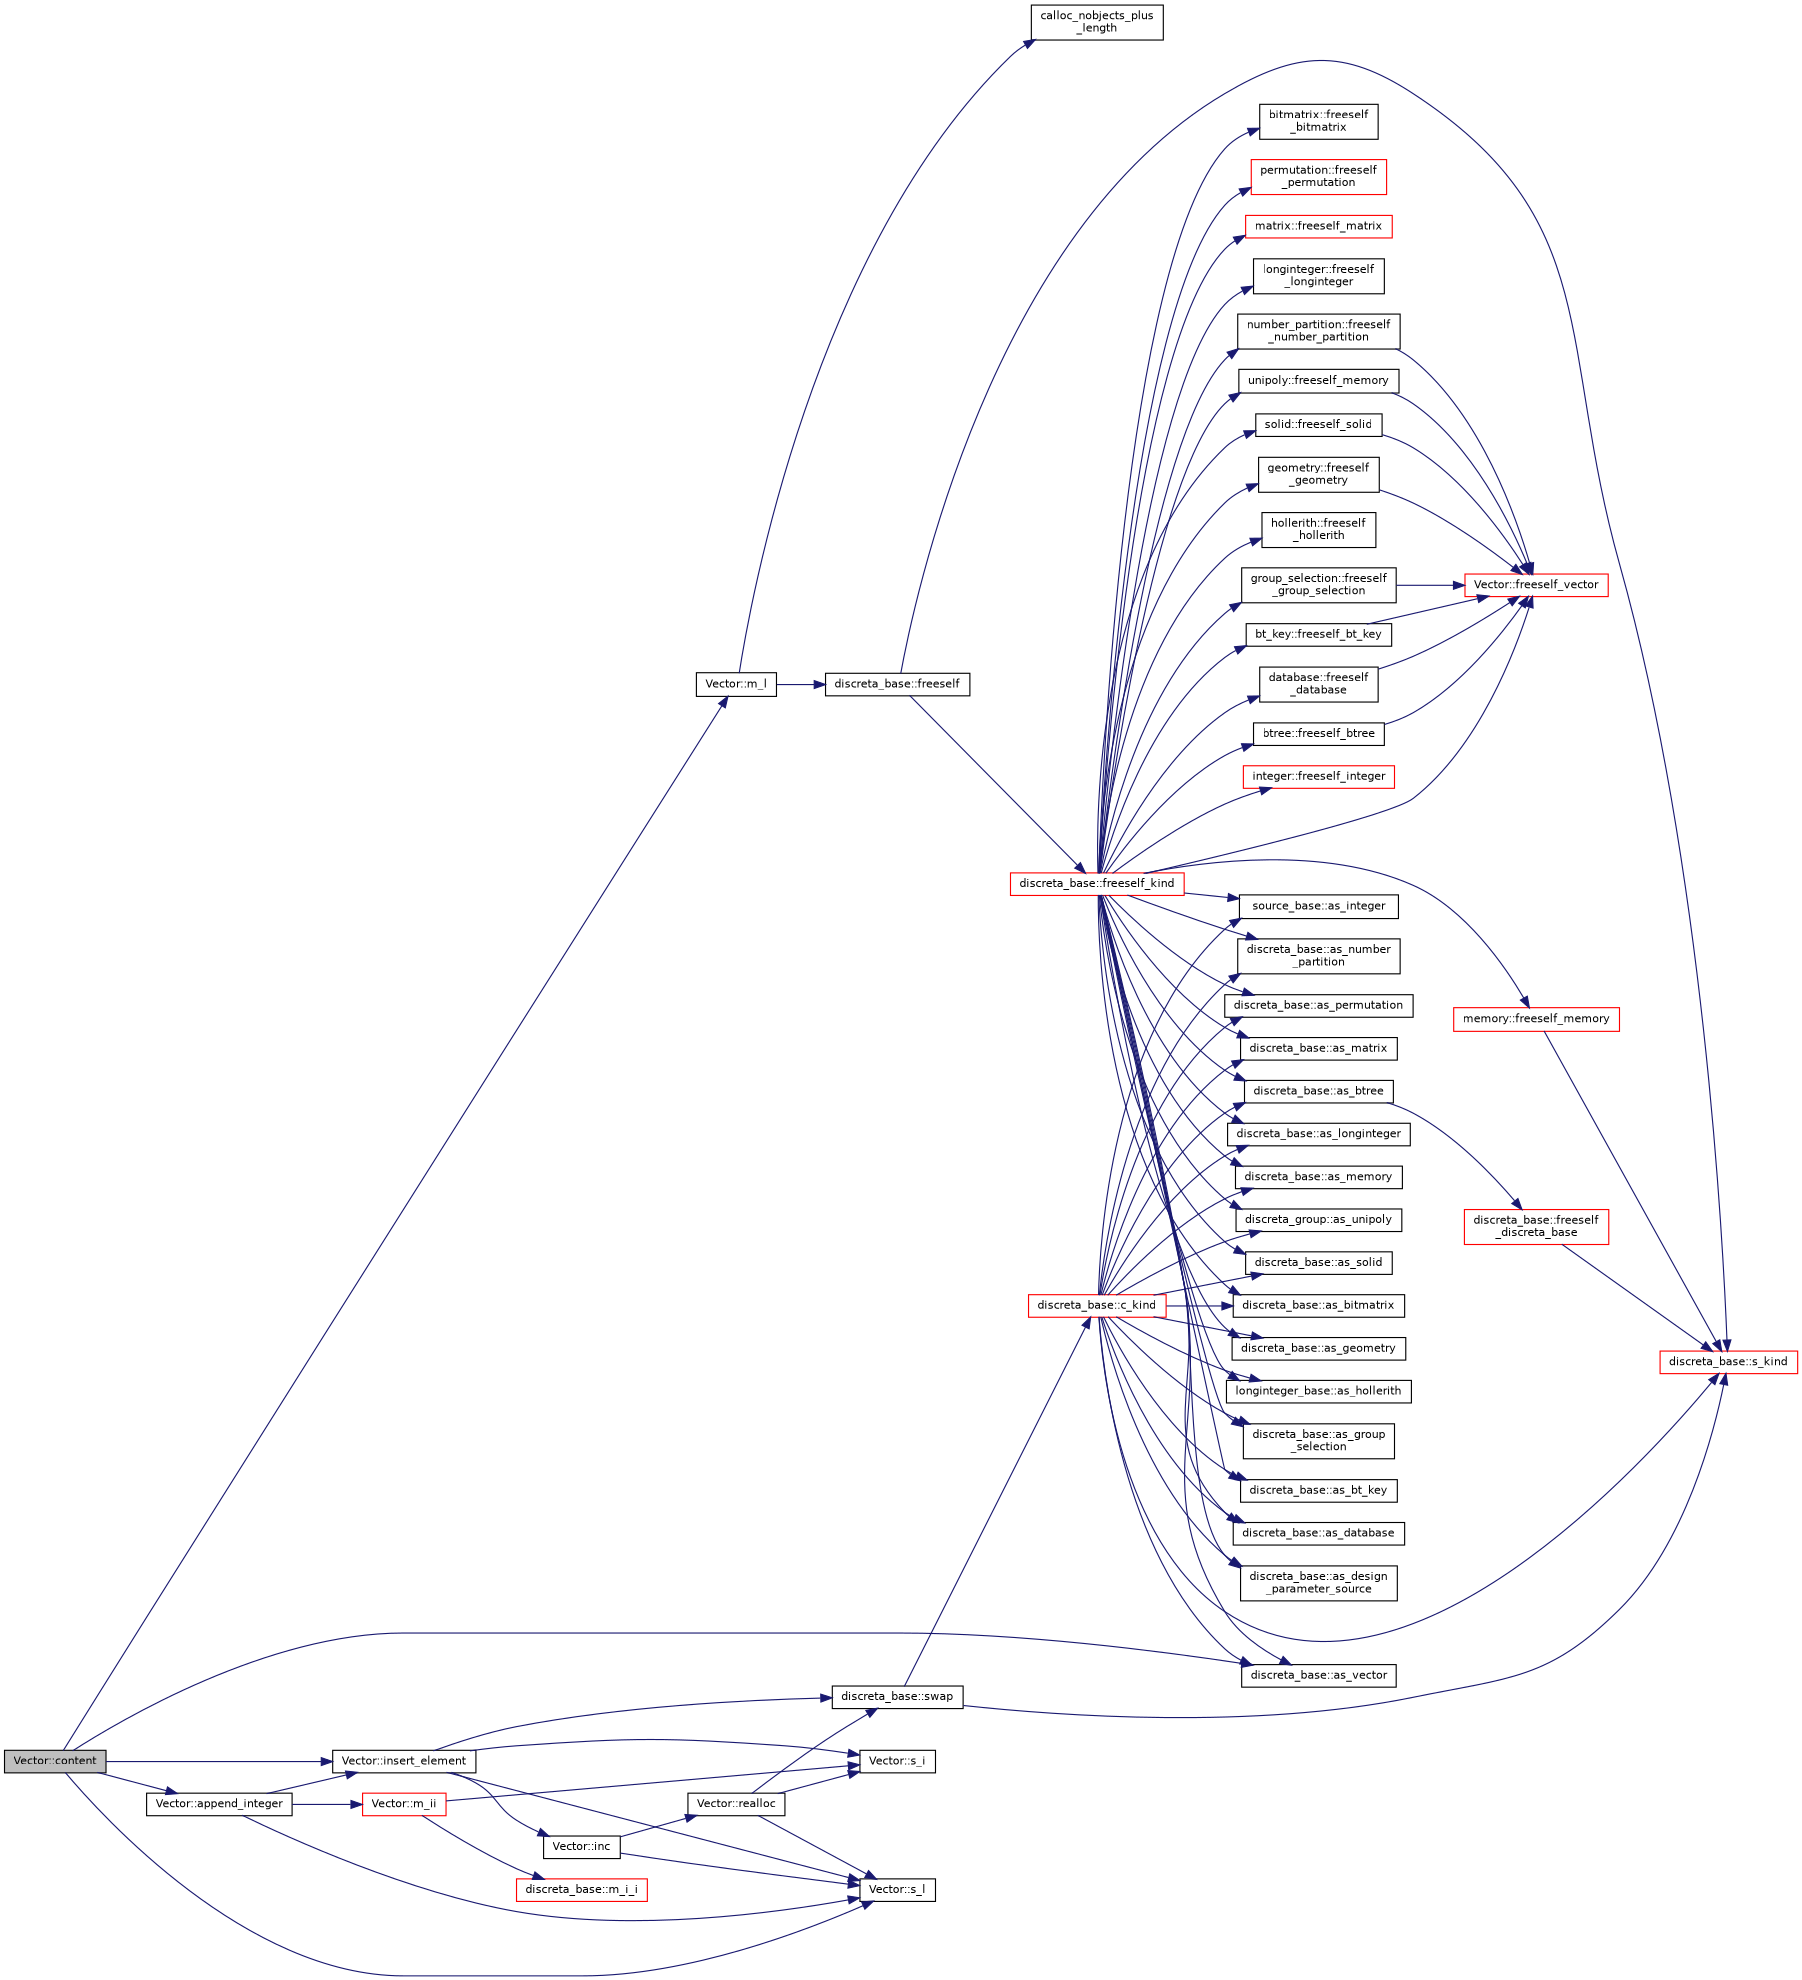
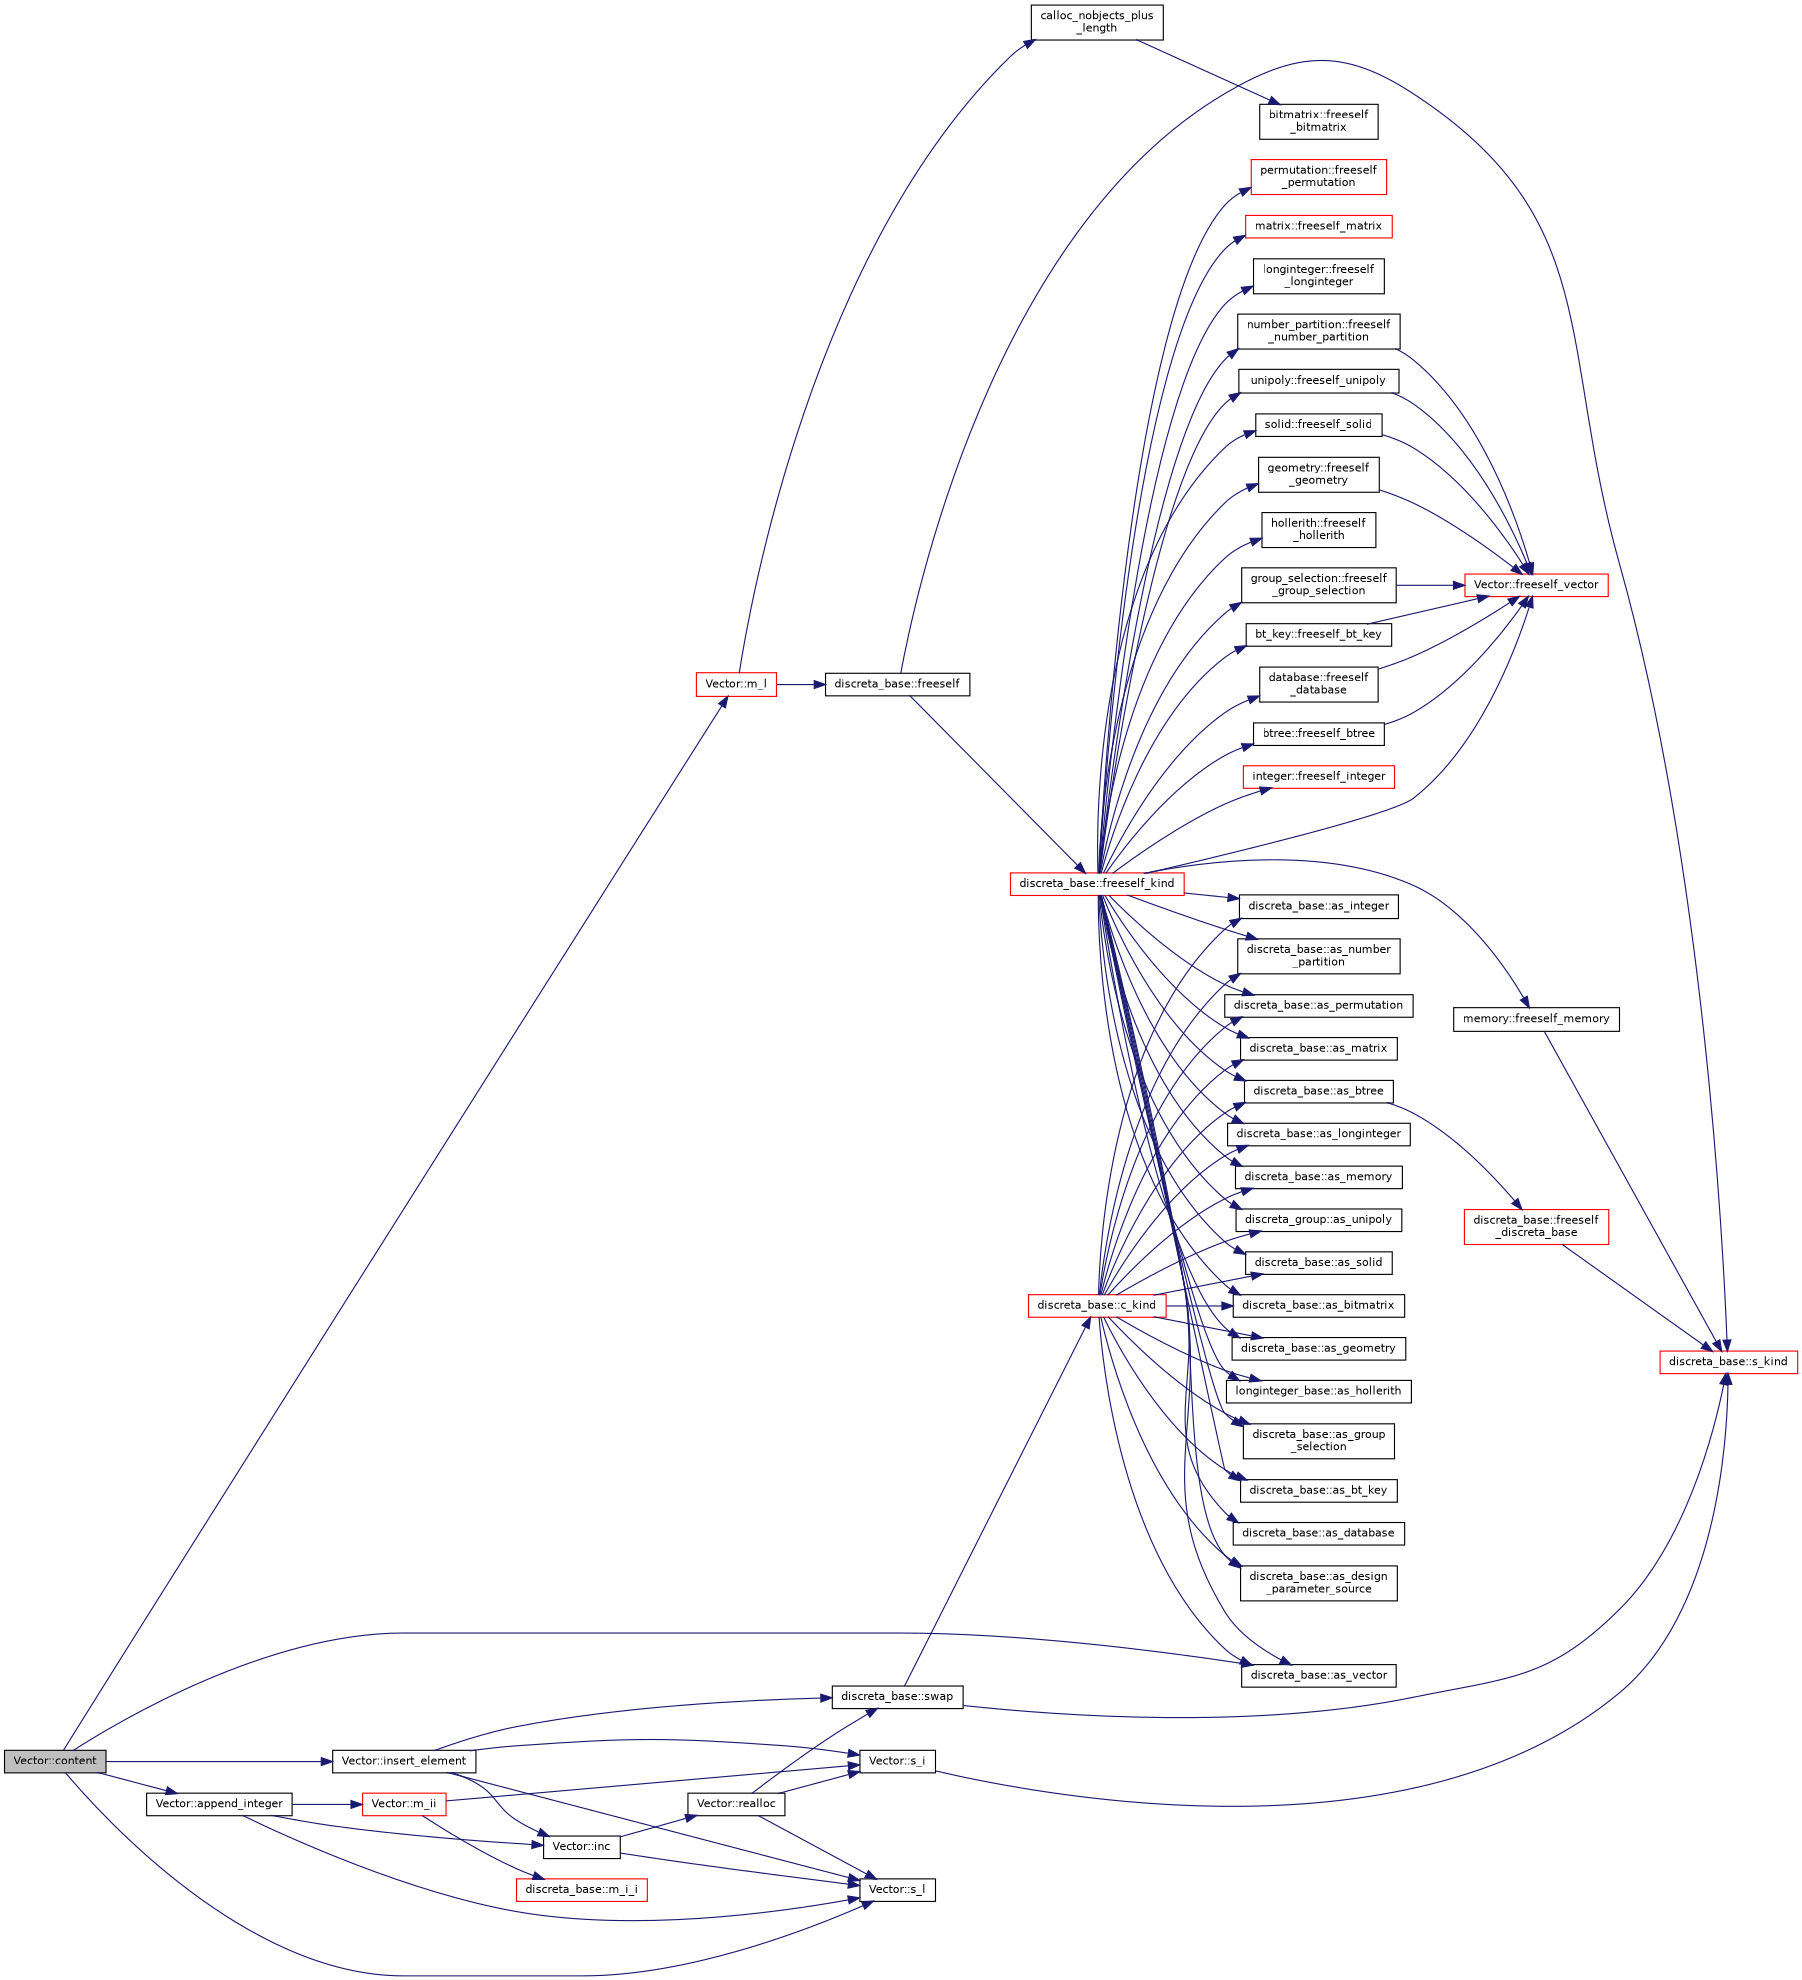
node "unipoly::freeself_memory": label "unipoly::freeself_memory" -> "unipoly::freeself_unipoly"
edge "discreta_base::freeself_kind" -> "bitmatrix::freeself _bitmatrix": now "calloc_nobjects_plus _length" -> "bitmatrix::freeself _bitmatrix"
node "Vector::m_l": color black -> red
node "source_base::as_integer": label "source_base::as_integer" -> "discreta_base::as_integer"
node "memory::freeself_memory": color red -> black
edge "discreta_base::c_kind" -> "discreta_base::as_database": removed
edge "discreta_base::c_kind" -> "discreta_base::s_kind": now "Vector::s_i" -> "discreta_base::s_kind"
edge "Vector::append_integer" -> "Vector::insert_element": now "Vector::append_integer" -> "Vector::inc"
